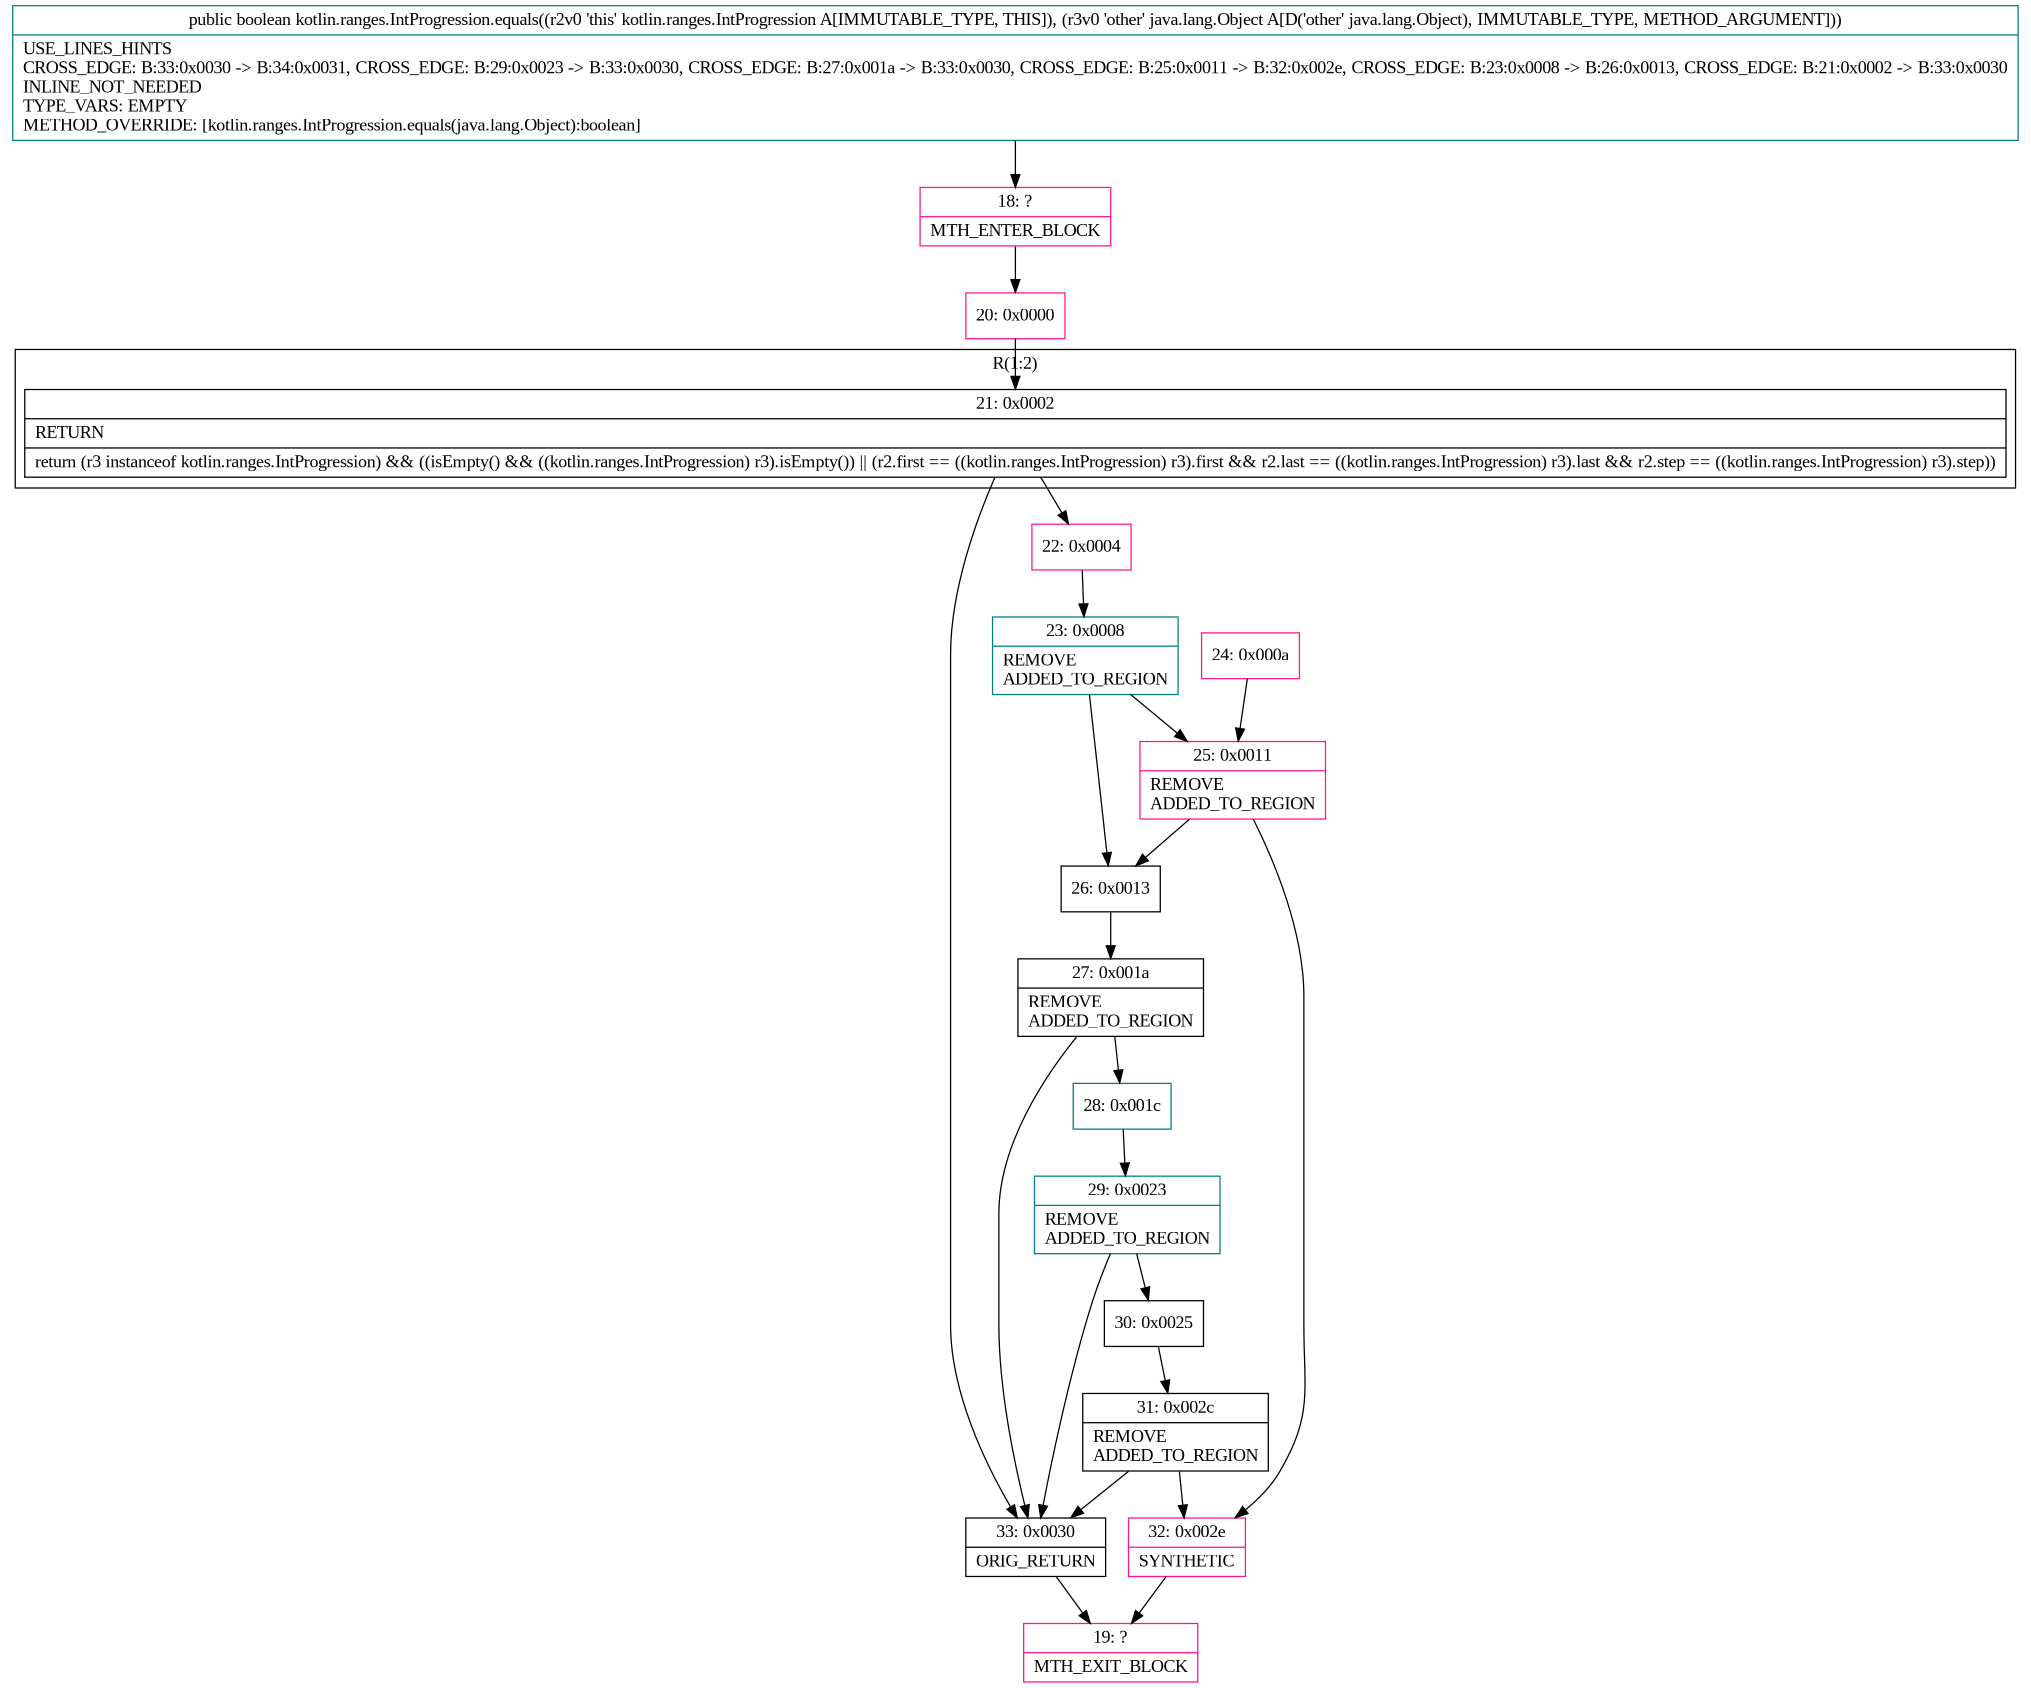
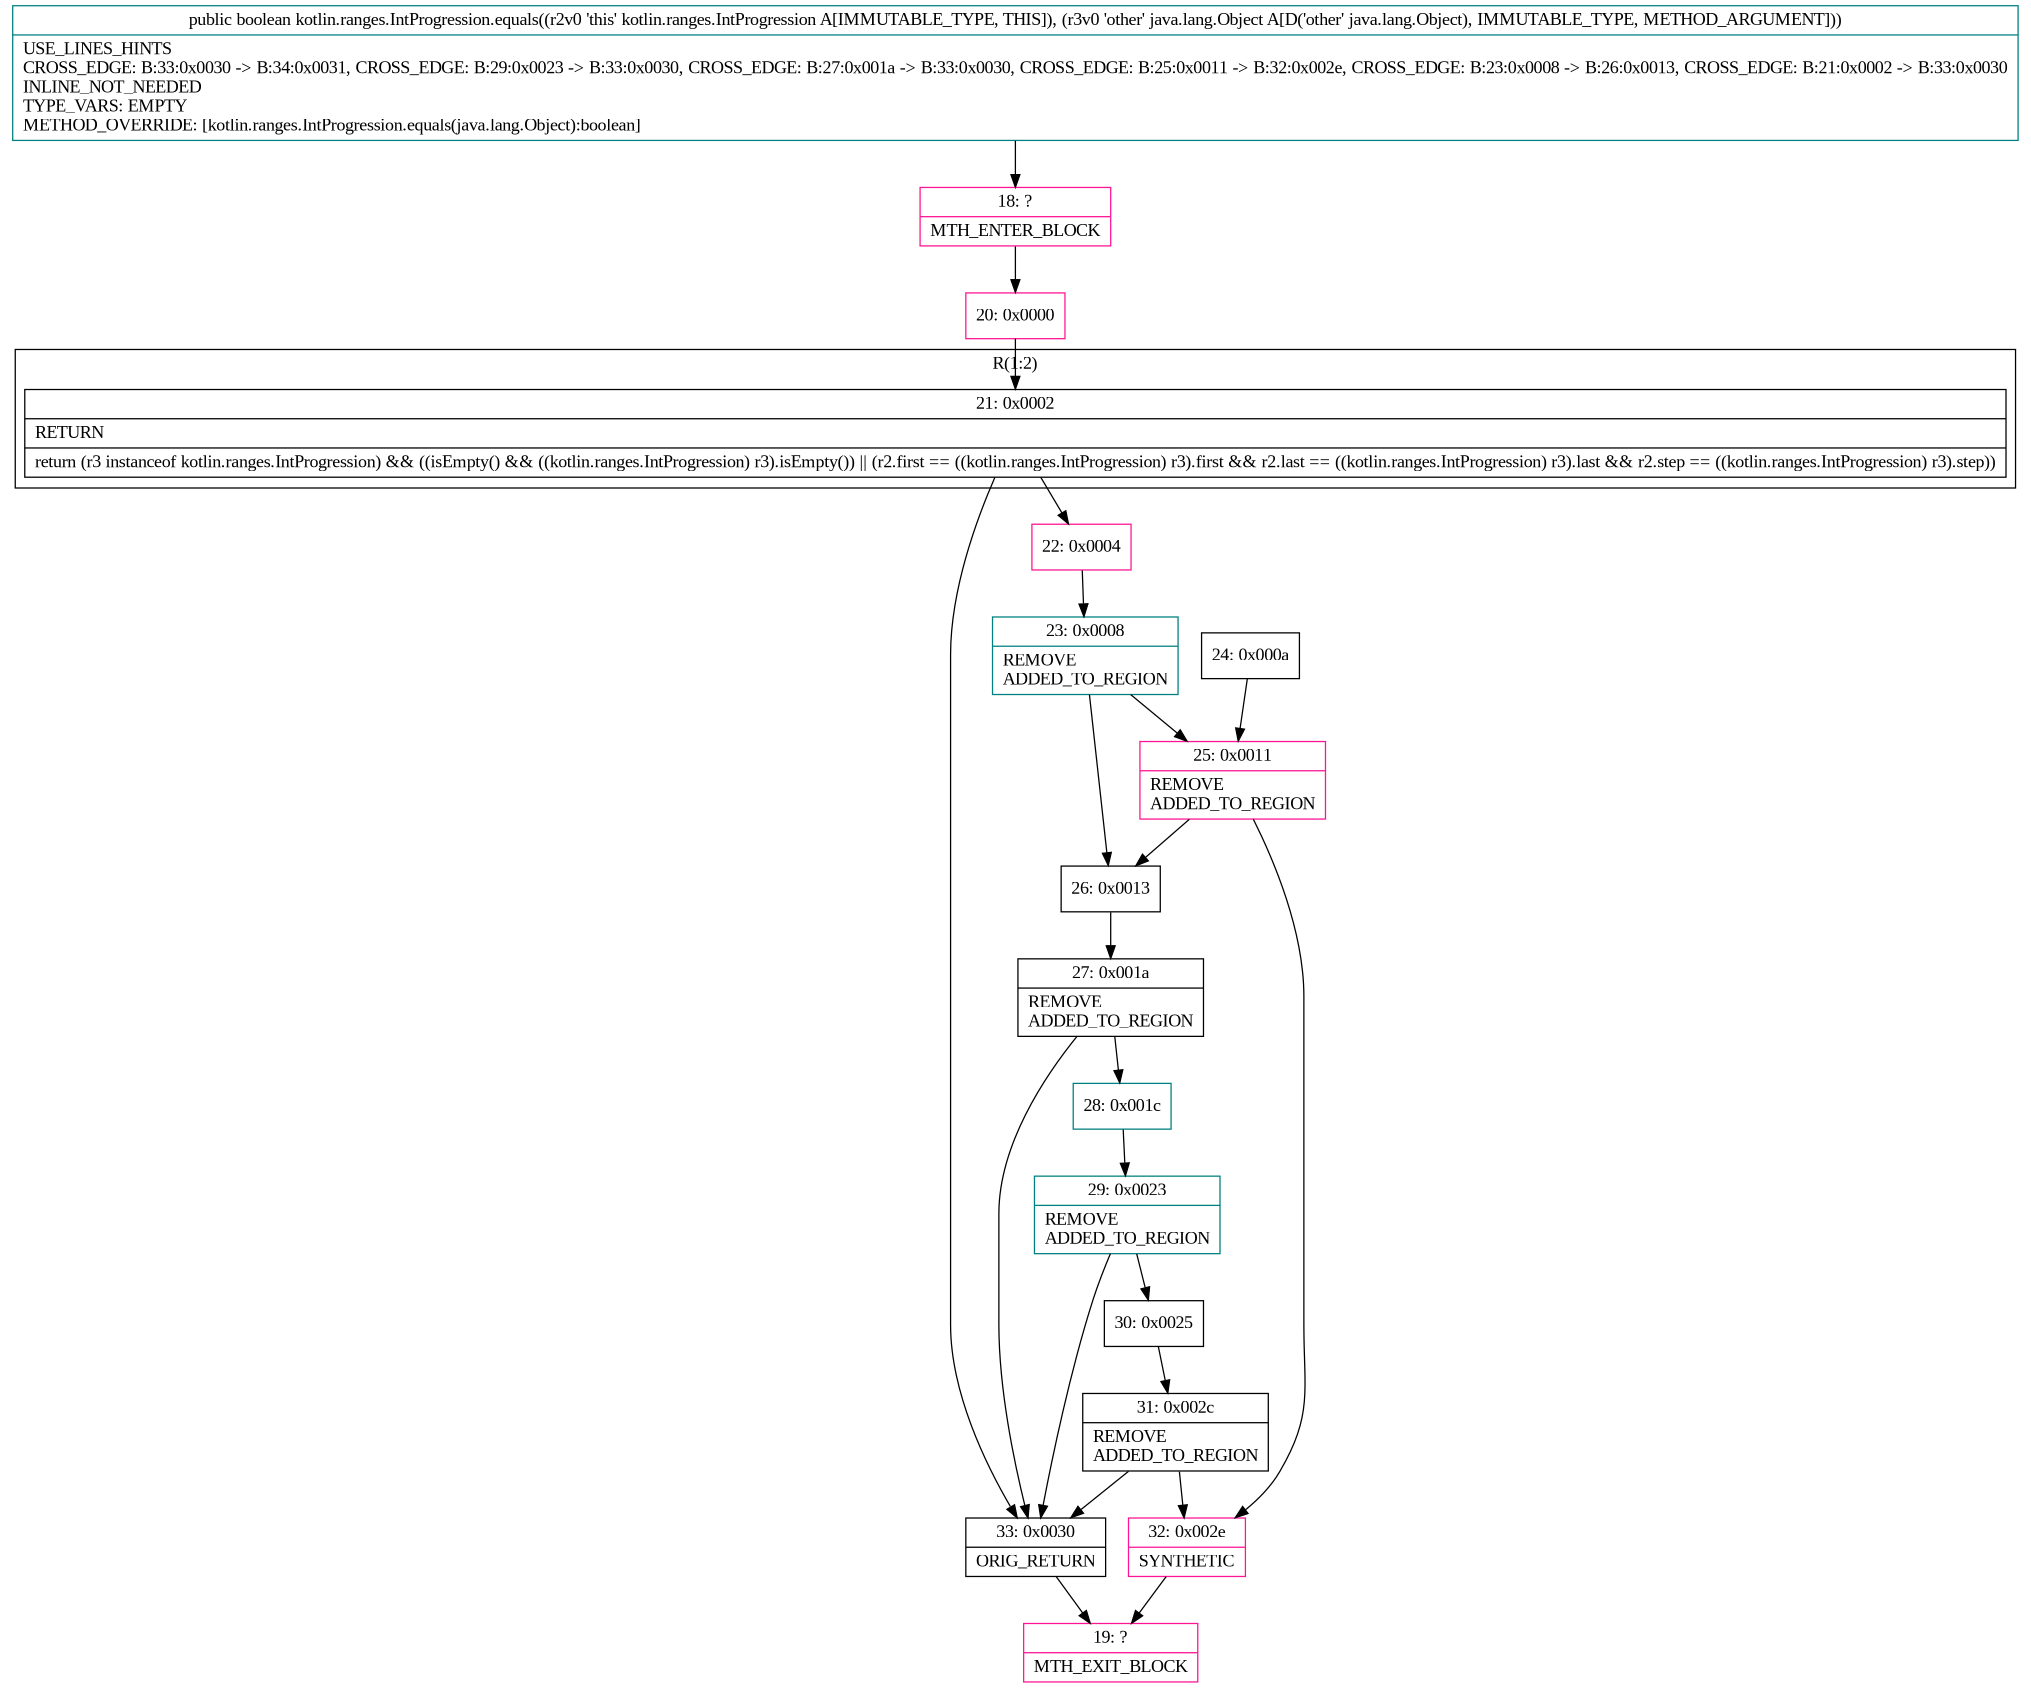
node "24: 0x000a": color deeppink -> black
